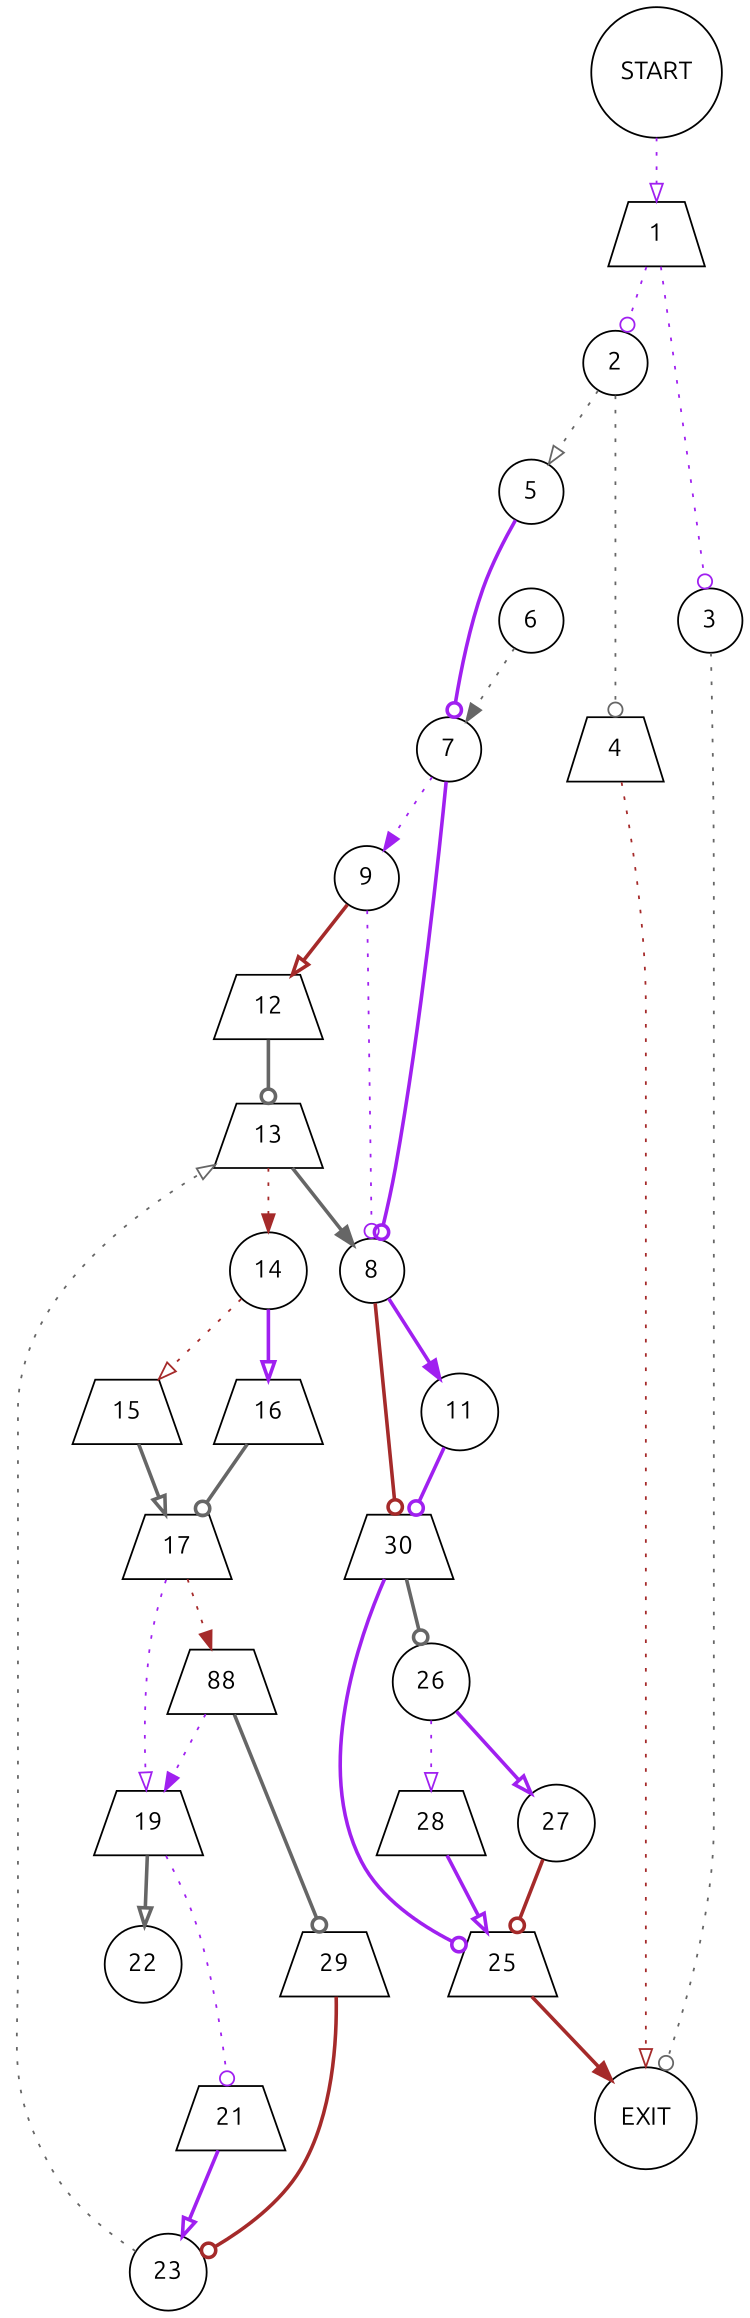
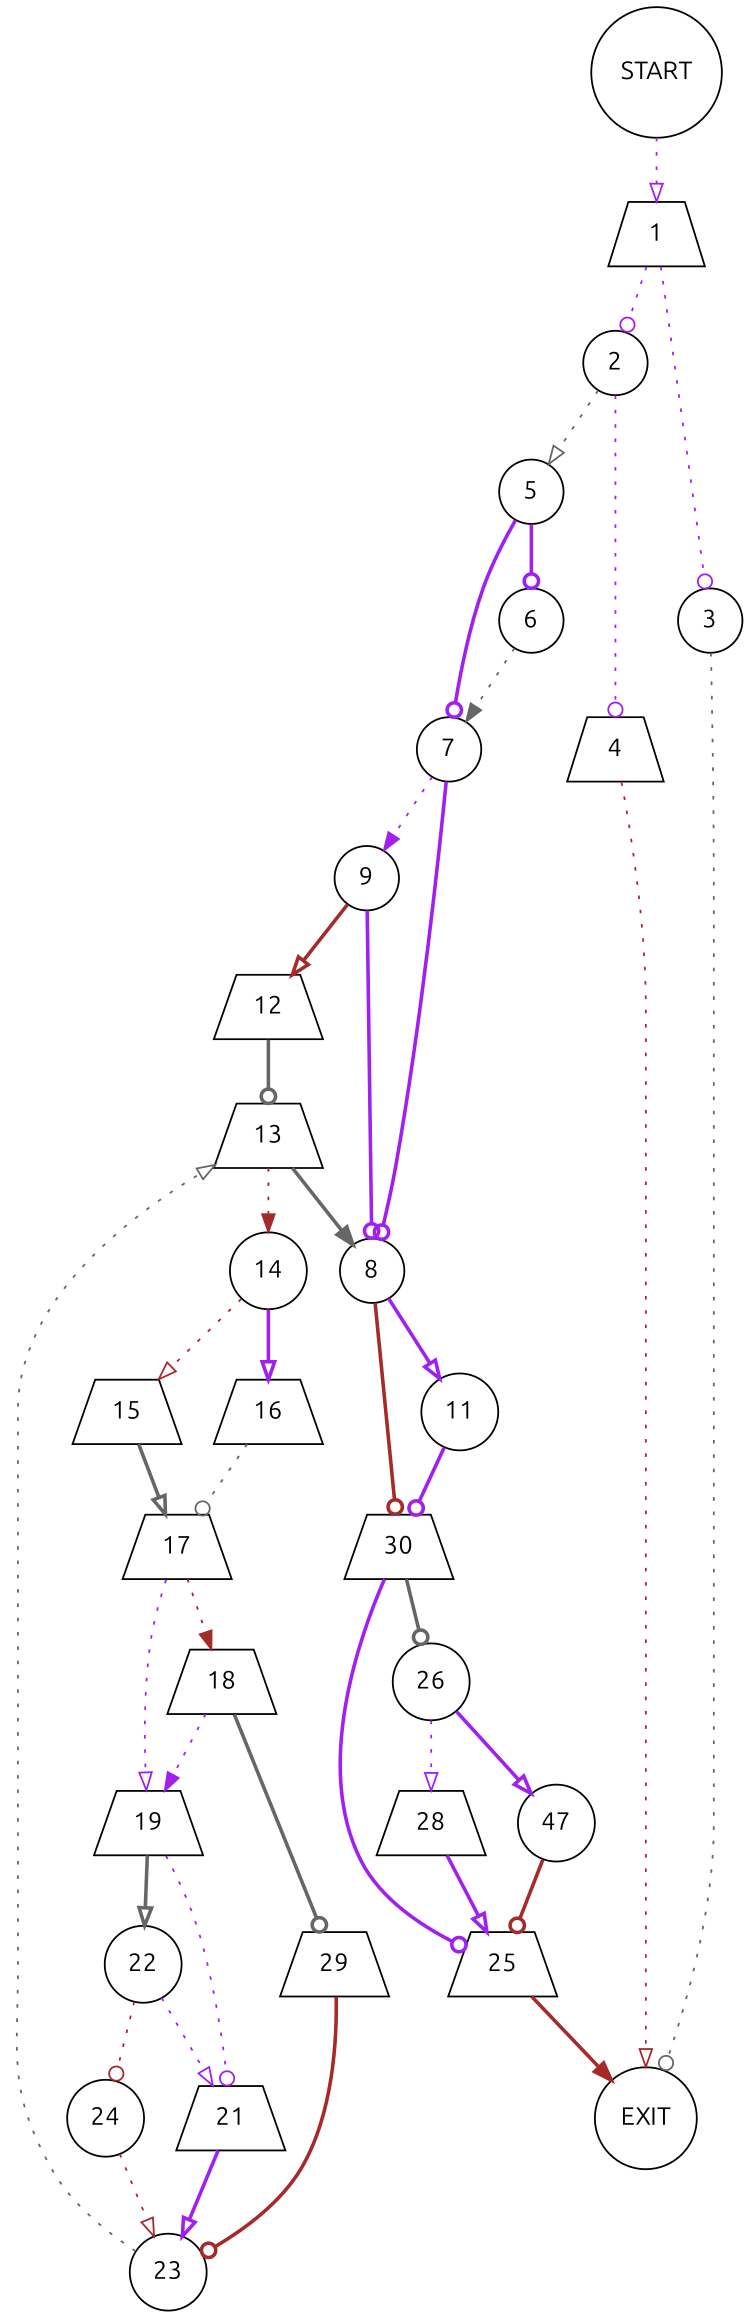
edge "5" -> "6": added
edge "2" -> "4": color gray40 -> purple
edge "9" -> "8": style dotted -> bold
edge "8" -> "11": arrowhead normal -> onormal
edge "16" -> "17": style bold -> dotted
node "88": label "88" -> "18"
node "27": label "27" -> "47"
edge "22" -> "21": added
node "24": added
